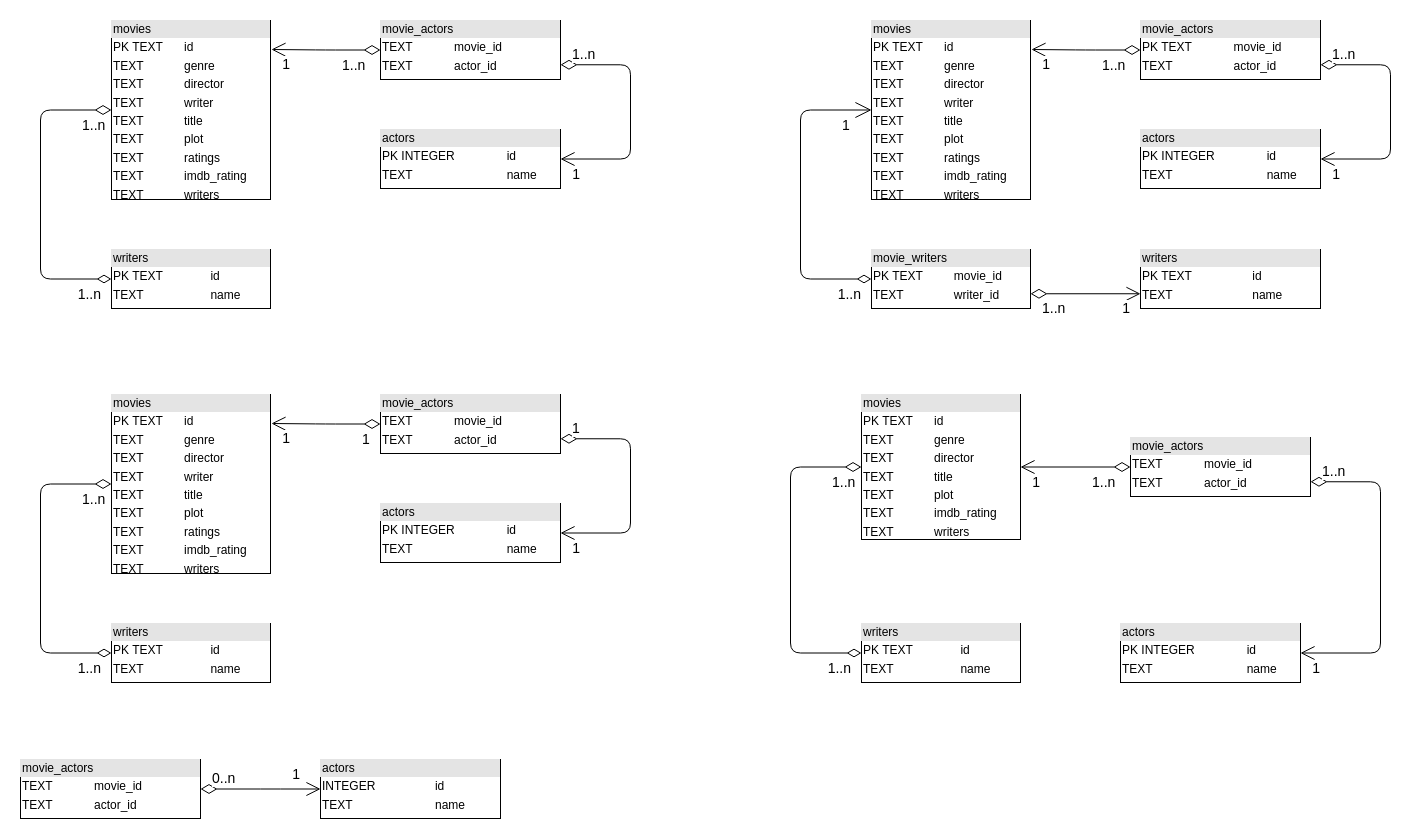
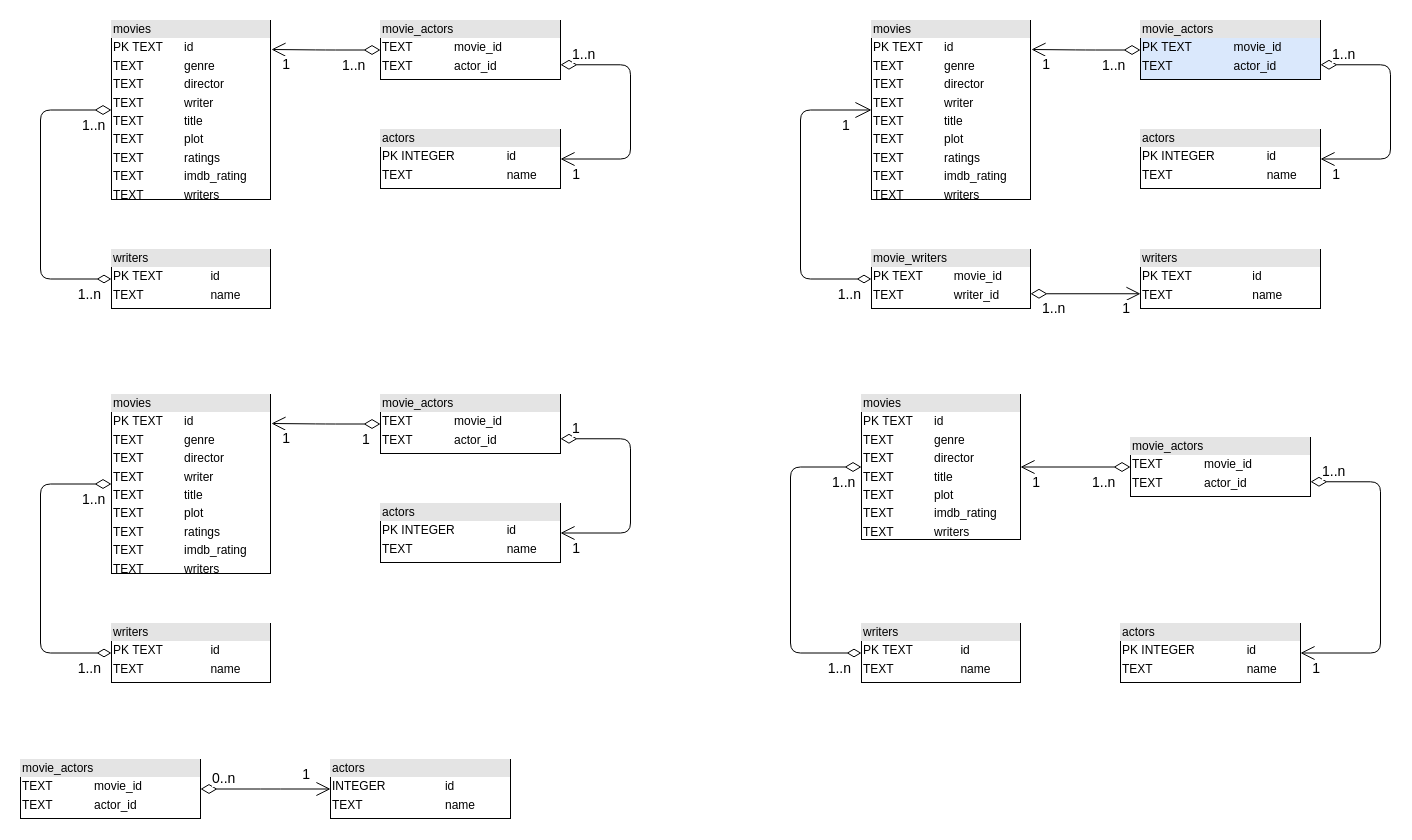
node "movie_actors PK TEXT movie_id TEXT actor_id": fillcolor #ffffff -> #dae8fc
node "actors INTEGER id TEXT name": moved (411, 789) -> (421, 789)
